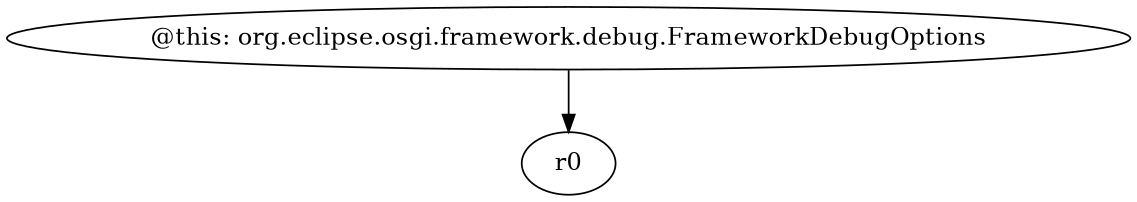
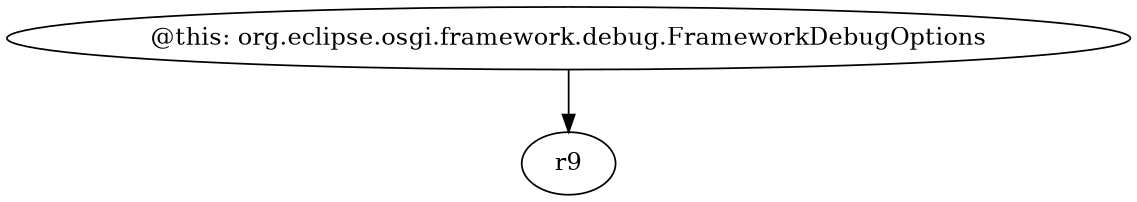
node "r0": label "r0" -> "r9"
